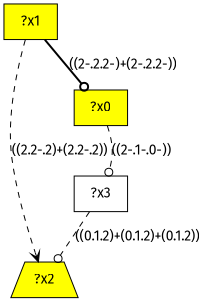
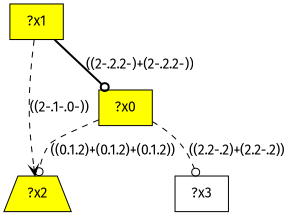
edge "?x1" -> "?x2": label "((2.2-.2)+(2.2-.2))" -> "((2-.1-.0-))"
edge "?x0" -> "?x3": label "((2-.1-.0-))" -> "((2.2-.2)+(2.2-.2))"
edge "?x3" -> "?x2": now "?x0" -> "?x2"
